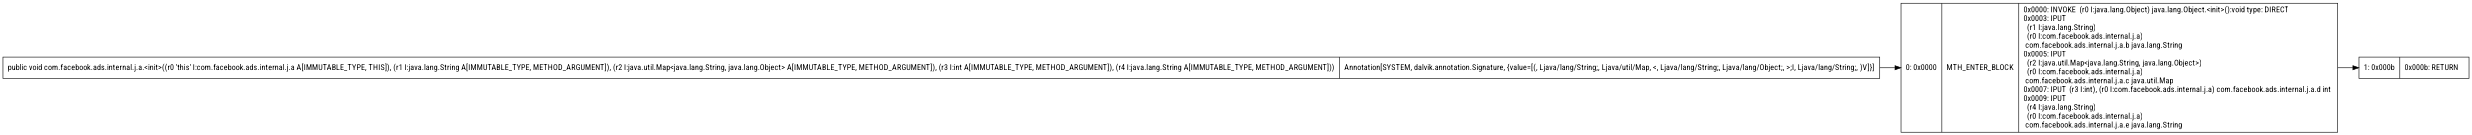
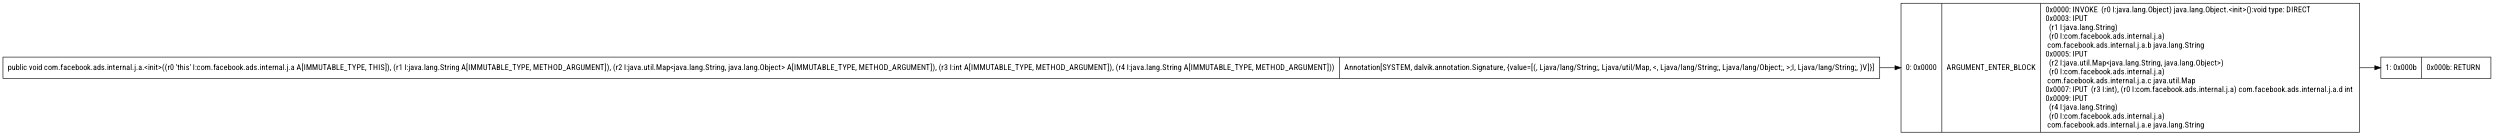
node "0: 0x0000": text "MTH_ENTER_BLOCK" -> "ARGUMENT_ENTER_BLOCK"
